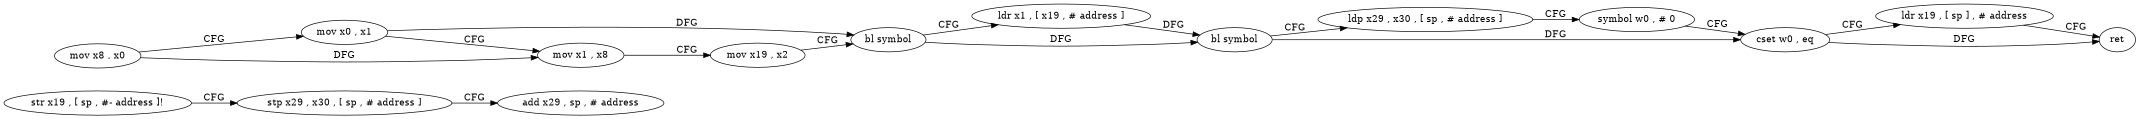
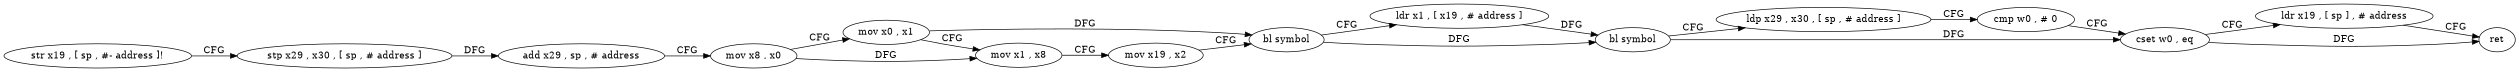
node "symbol w0 , # 0": label "symbol w0 , # 0" -> "cmp w0 , # 0"
edge "add x29 , sp , # address" -> "mov x8 , x0": added, label "CFG"
edge "stp x29 , x30 , [ sp , # address ]" -> "add x29 , sp , # address": label "CFG" -> "DFG"
